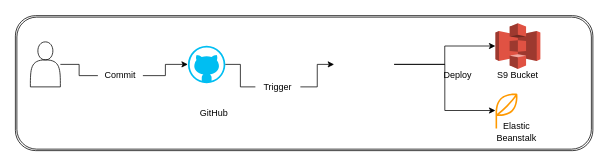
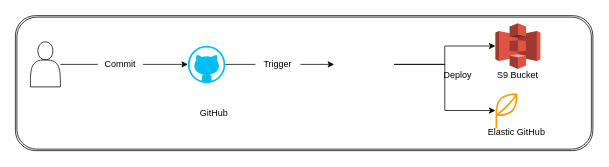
node "Commit": moved (120, 75) -> (120, 64)
node "Trigger": moved (278, 87) -> (278, 64)
node "Elastic Beanstalk": label "Elastic Beanstalk" -> "Elastic GitHub"
